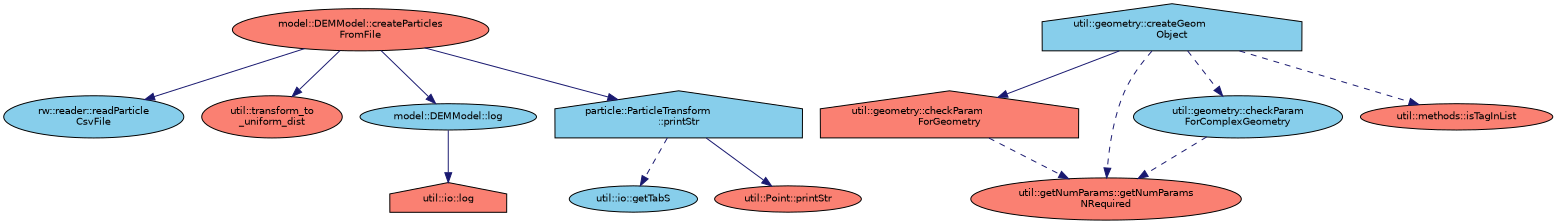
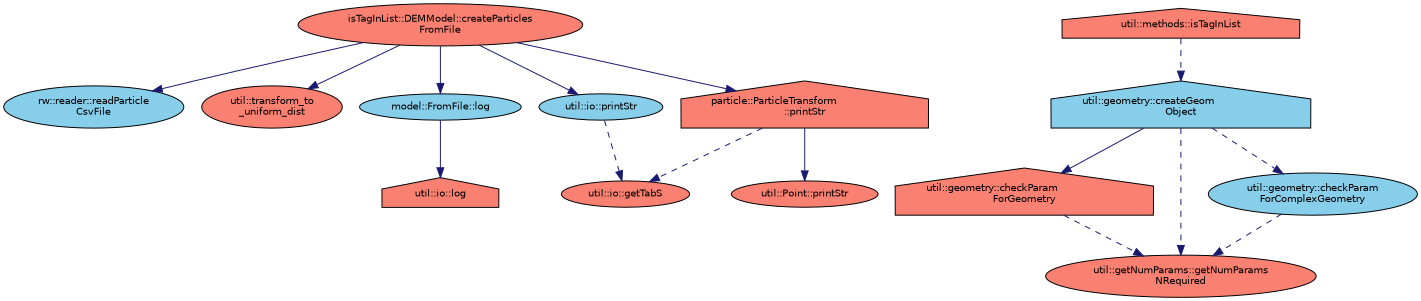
node "model::DEMModel::createParticles FromFile": label "model::DEMModel::createParticles FromFile" -> "isTagInList::DEMModel::createParticles FromFile"
edge "util::geometry::createGeom Object" -> "util::methods::isTagInList": reversed
node "util::io::printStr": added
node "model::DEMModel::log": label "model::DEMModel::log" -> "model::FromFile::log"
node "particle::ParticleTransform ::printStr": fillcolor skyblue -> salmon
node "util::methods::isTagInList": shape ellipse -> house
node "util::io::getTabS": fillcolor skyblue -> salmon
